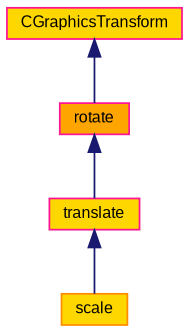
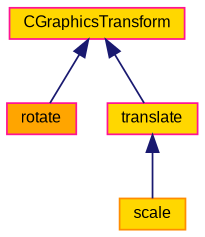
edge "translate" -> "rotate": now "translate" -> "CGraphicsTransform"
